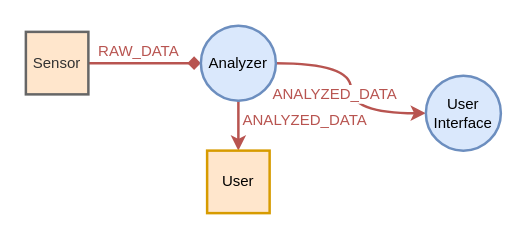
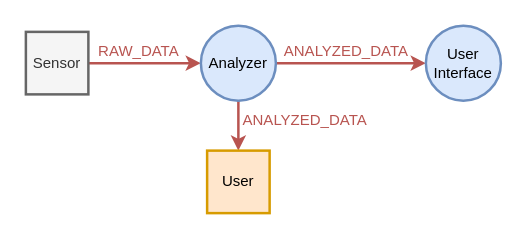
node "Sensor": fillcolor #ffe6cc -> #f5f5f5
edge "Sensor" -> "Analyzer": arrowhead diamond -> classic
node "User Interface": moved (463, 113) -> (463, 63)
